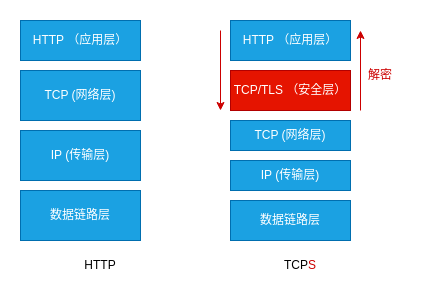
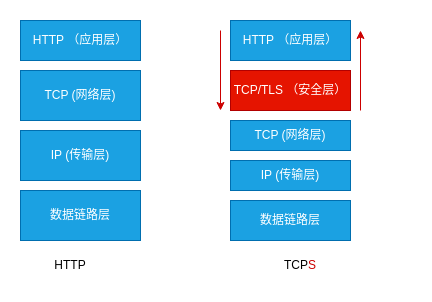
node "解密": removed
node "HTTP": moved (101, 266) -> (71, 266)
